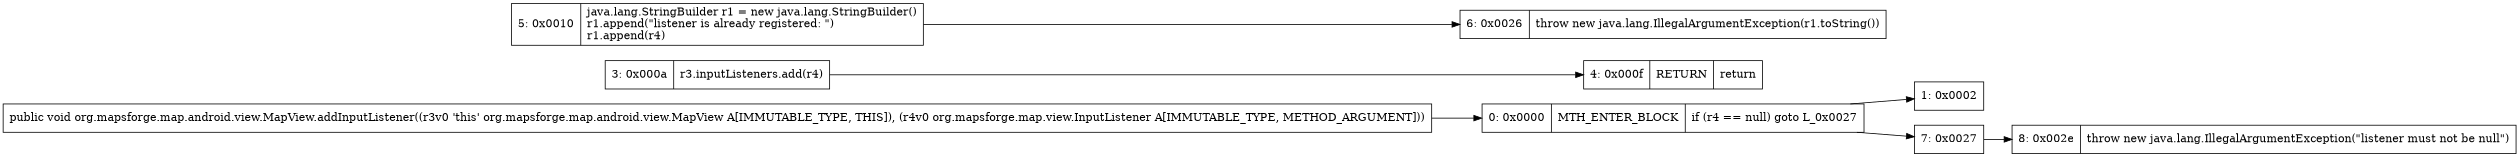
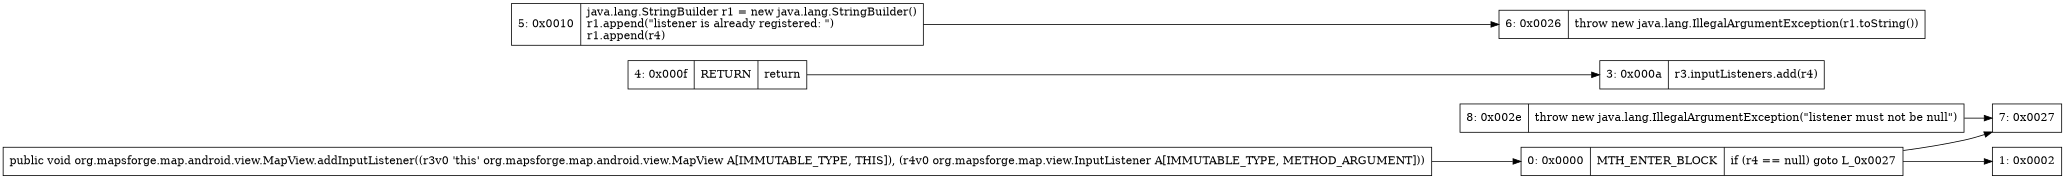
edge "3: 0x000a" -> "4: 0x000f": reversed
edge "7: 0x0027" -> "8: 0x002e": reversed
